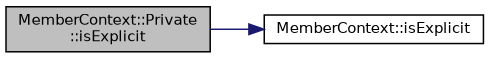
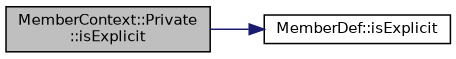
node "MemberContext::isExplicit": label "MemberContext::isExplicit" -> "MemberDef::isExplicit"
